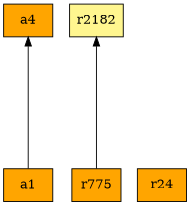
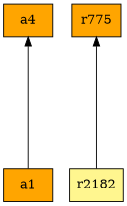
edge "r775" -> "r2182": reversed
node "r24": removed
